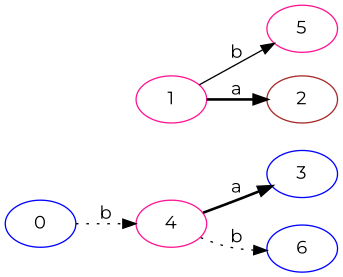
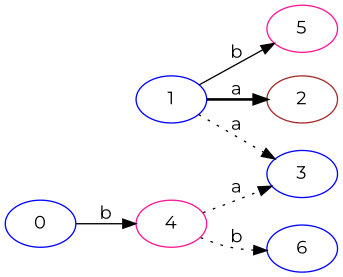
node "1": color deeppink -> blue
edge "1" -> "3": added, label "a"
edge "4" -> "3": style bold -> dotted
edge "0" -> "4": style dotted -> solid
